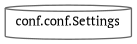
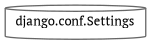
node "conf.conf.Settings": label "conf.conf.Settings" -> "django.conf.Settings"
